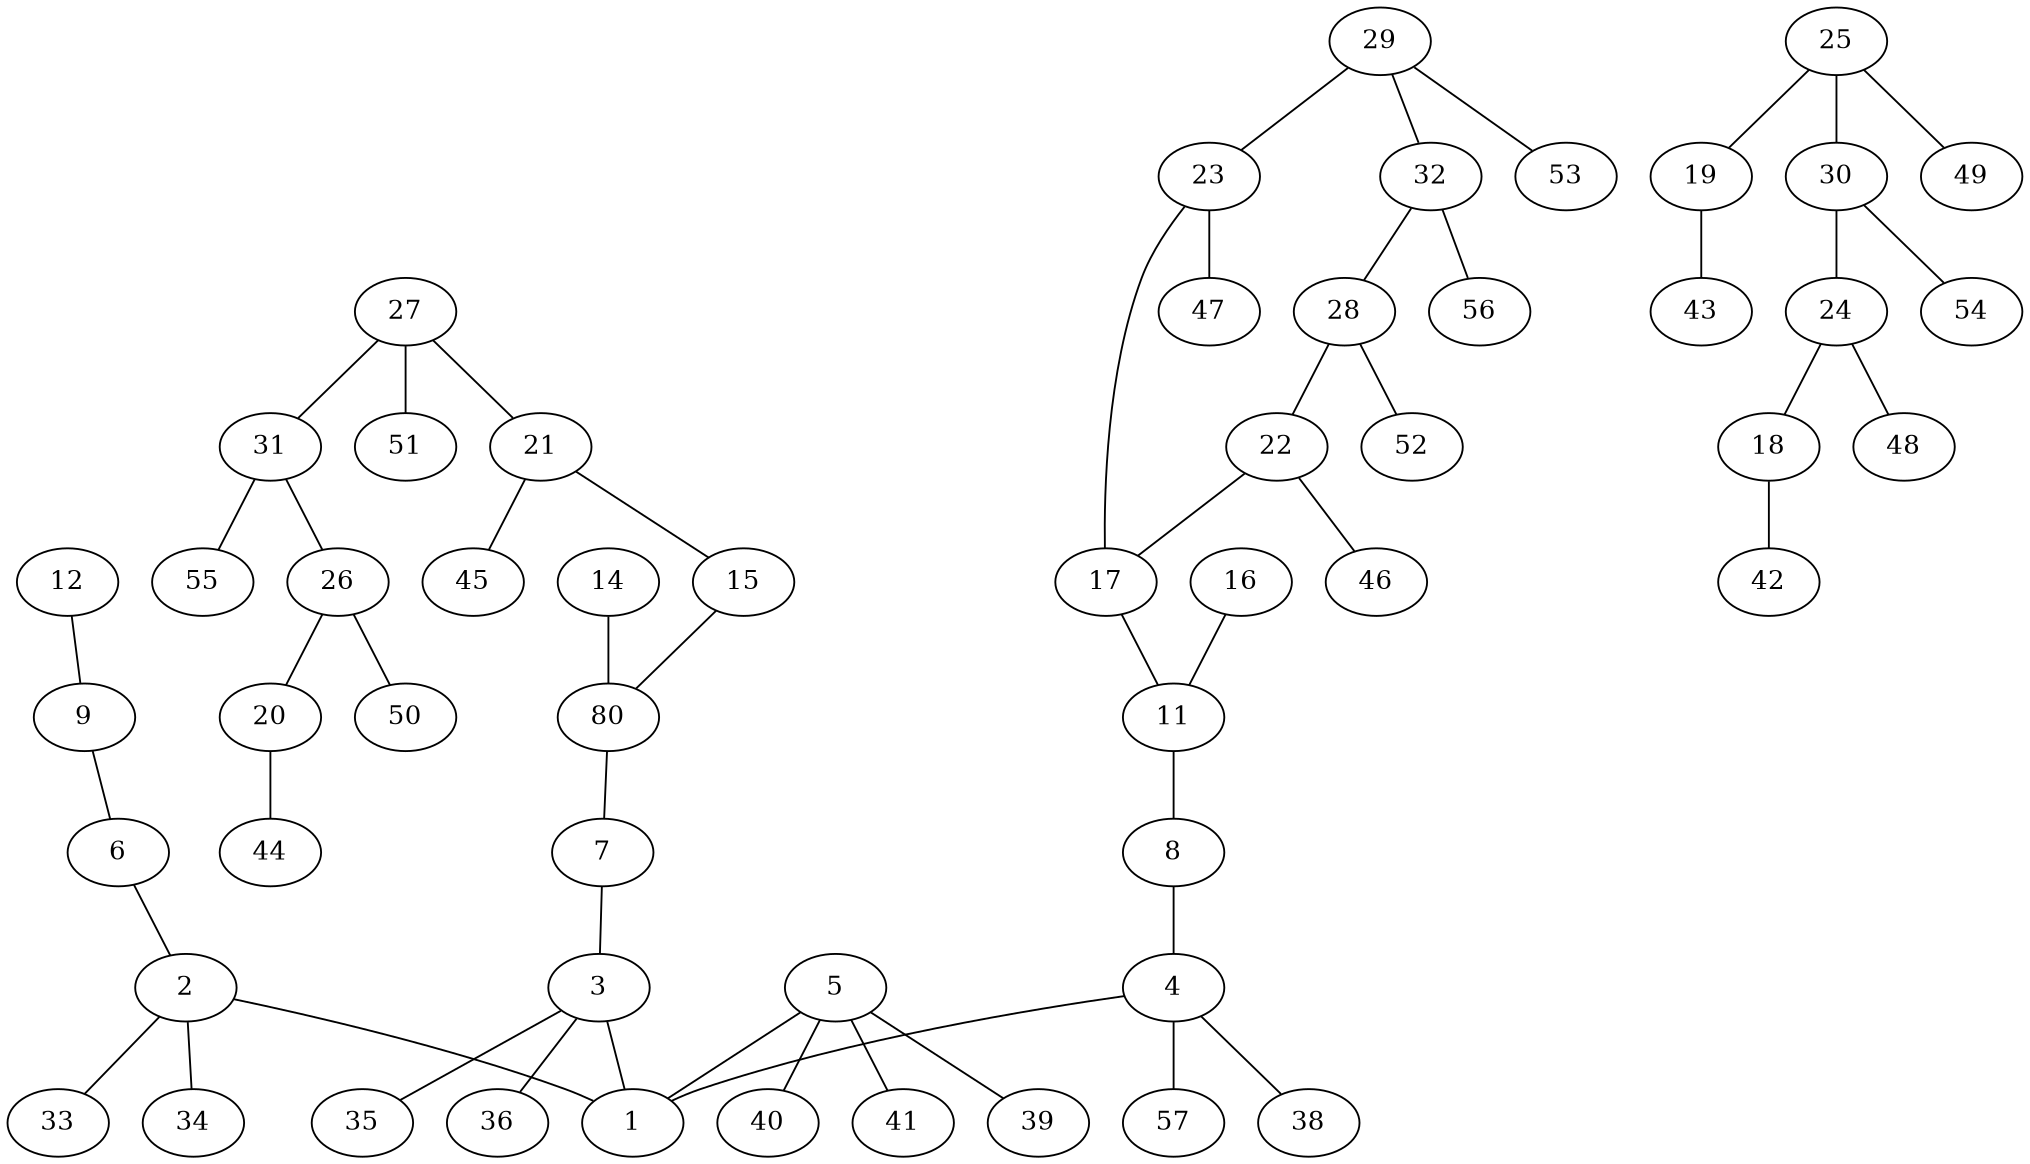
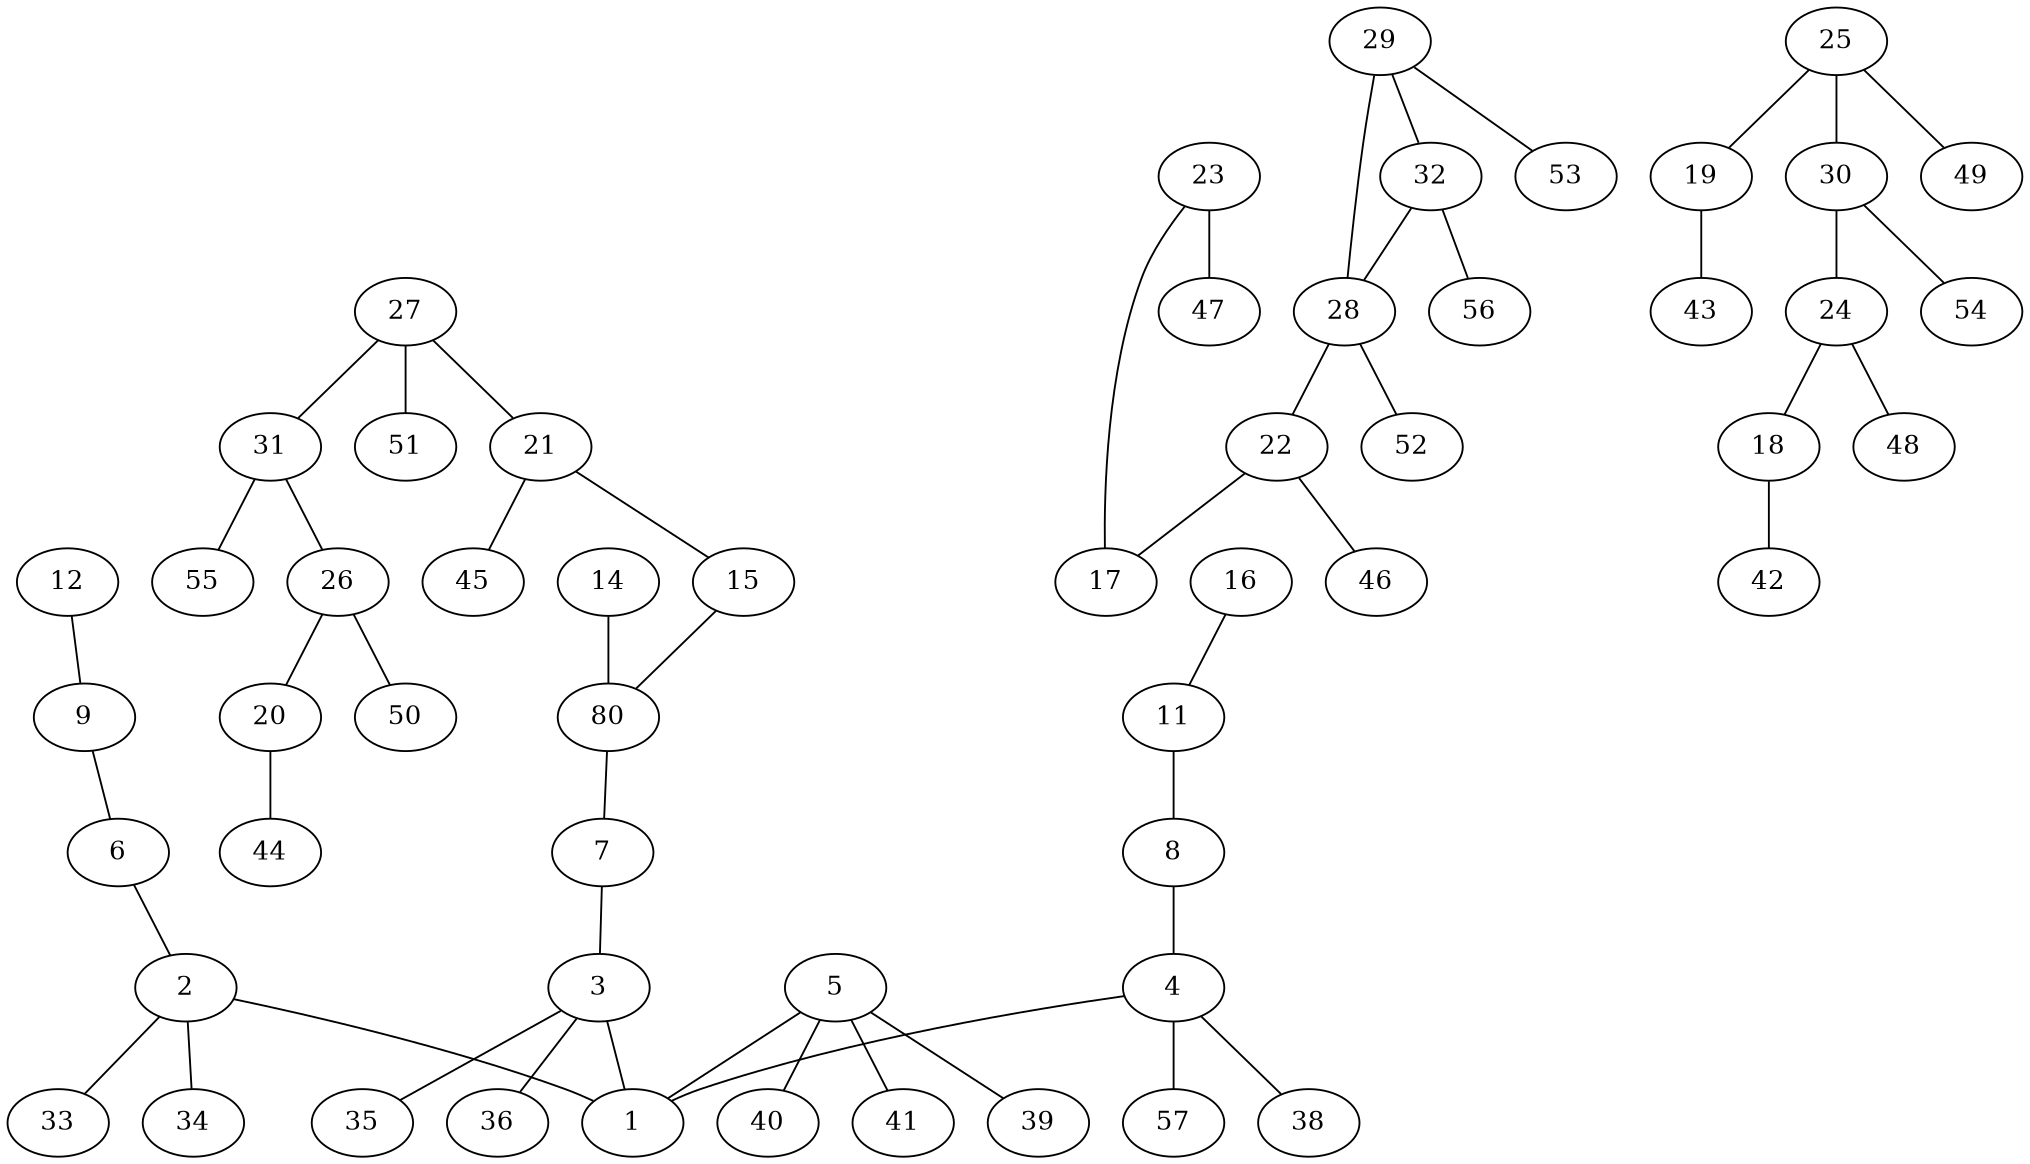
edge "29" -- "23": now "29" -- "28"
edge "17" -- "11": removed
